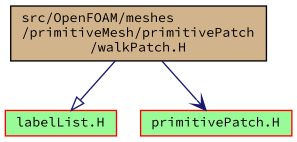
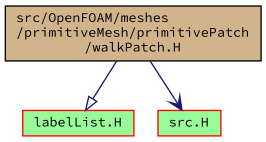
node "primitivePatch.H": label "primitivePatch.H" -> "src.H"
